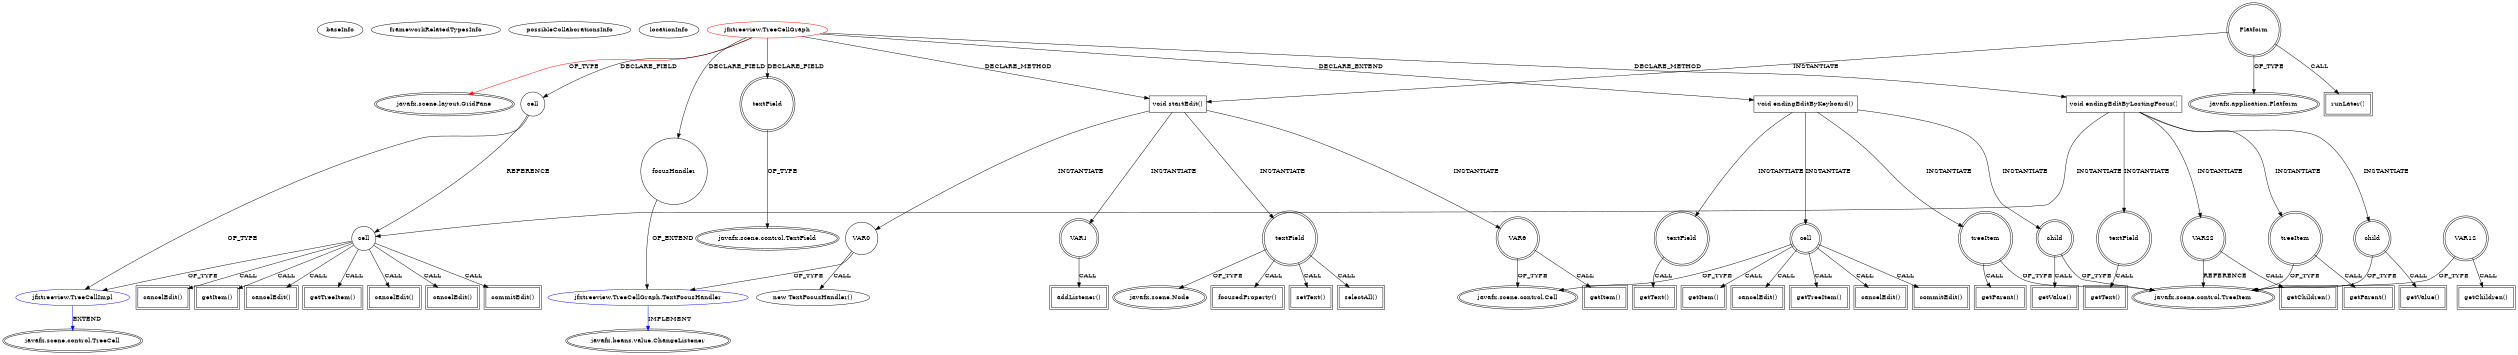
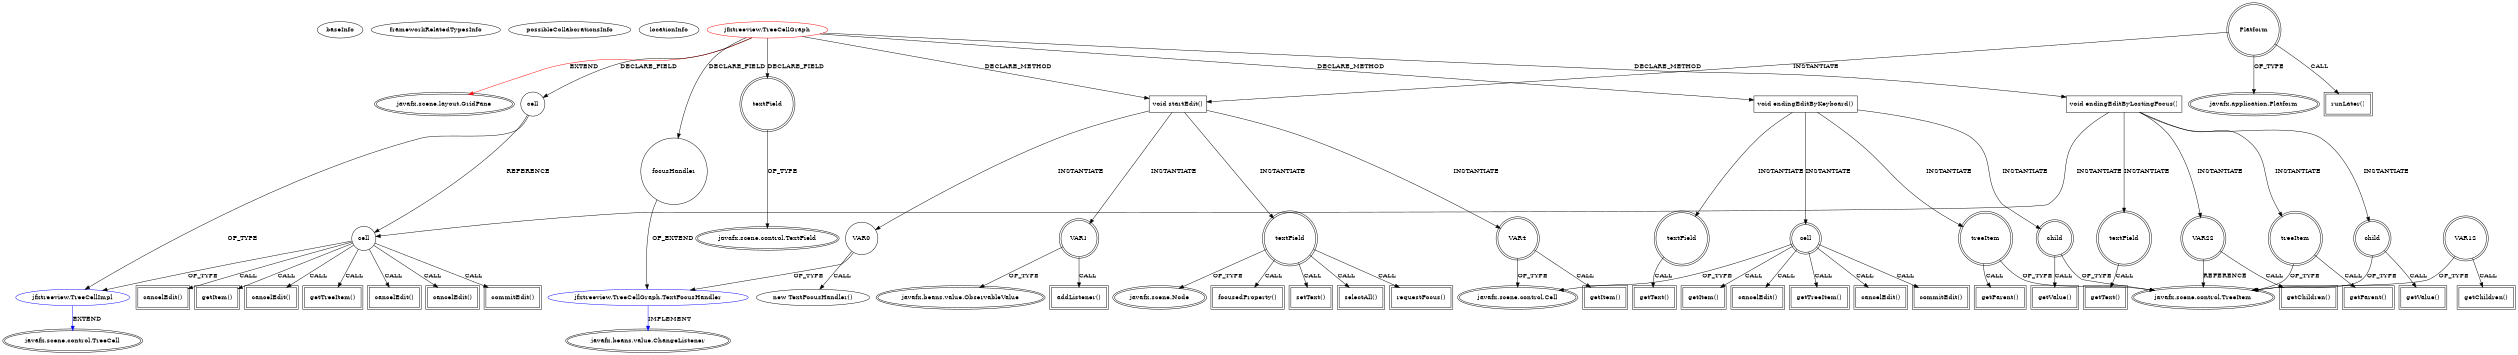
edge "jfxtreeview.TreeCellGraph" -> "javafx.scene.layout.GridPane": label "OF_TYPE" -> "EXTEND"
edge "jfxtreeview.TreeCellGraph" -> "void endingEditByKeyboard()": label "DECLARE_EXTEND" -> "DECLARE_METHOD"
node "VAR6": label "VAR6" -> "VAR4"
node "javafx.beans.value.ObservableValue": added
node "requestFocus()": added
